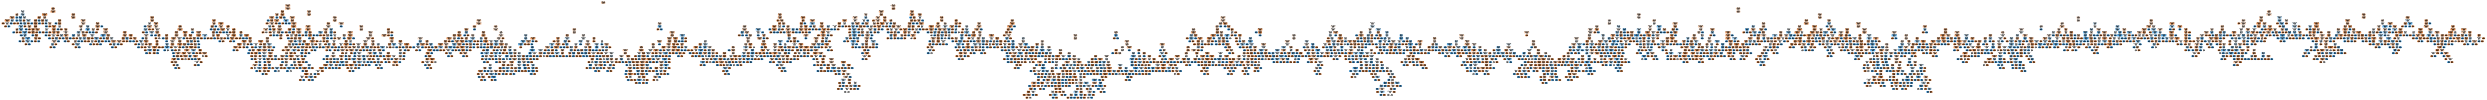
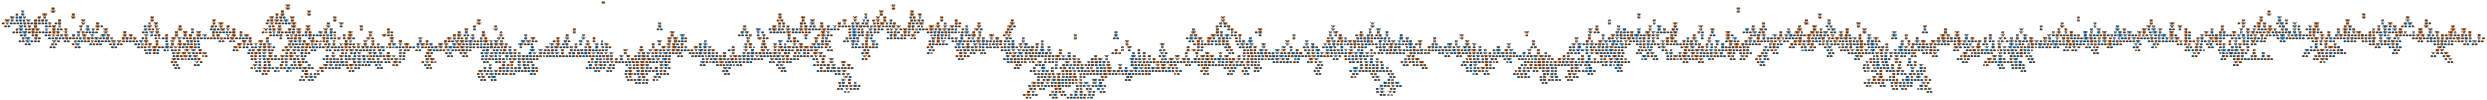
node "gini = 0.0 samples = 68 value = [68, 0] class = good": added
node "gini = 0.0 samples = 39 value = [39, 0] class = good": added
node "gini = 0.0 samples = 42 value = [42, 0] class = good": fillcolor #e58139 -> #4ea7e8
node "gini = 0.0 samples = 41 value = [41, 0] class = good": removed
